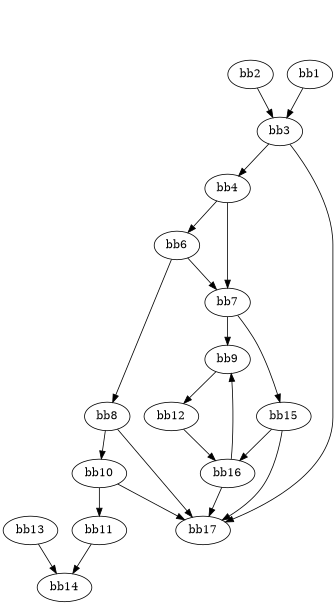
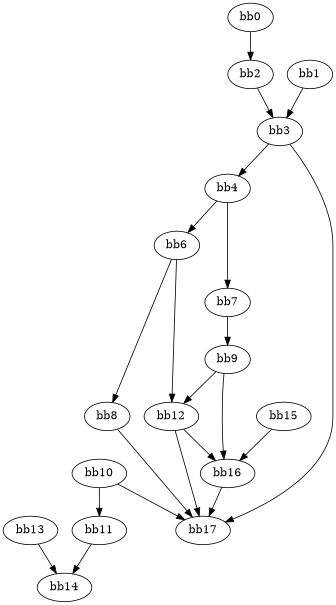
node "bb0": added
edge "bb6" -> "bb7": now "bb6" -> "bb12"
edge "bb7" -> "bb15": removed
edge "bb16" -> "bb9": reversed
edge "bb8" -> "bb10": removed
edge "bb15" -> "bb17": now "bb12" -> "bb17"
